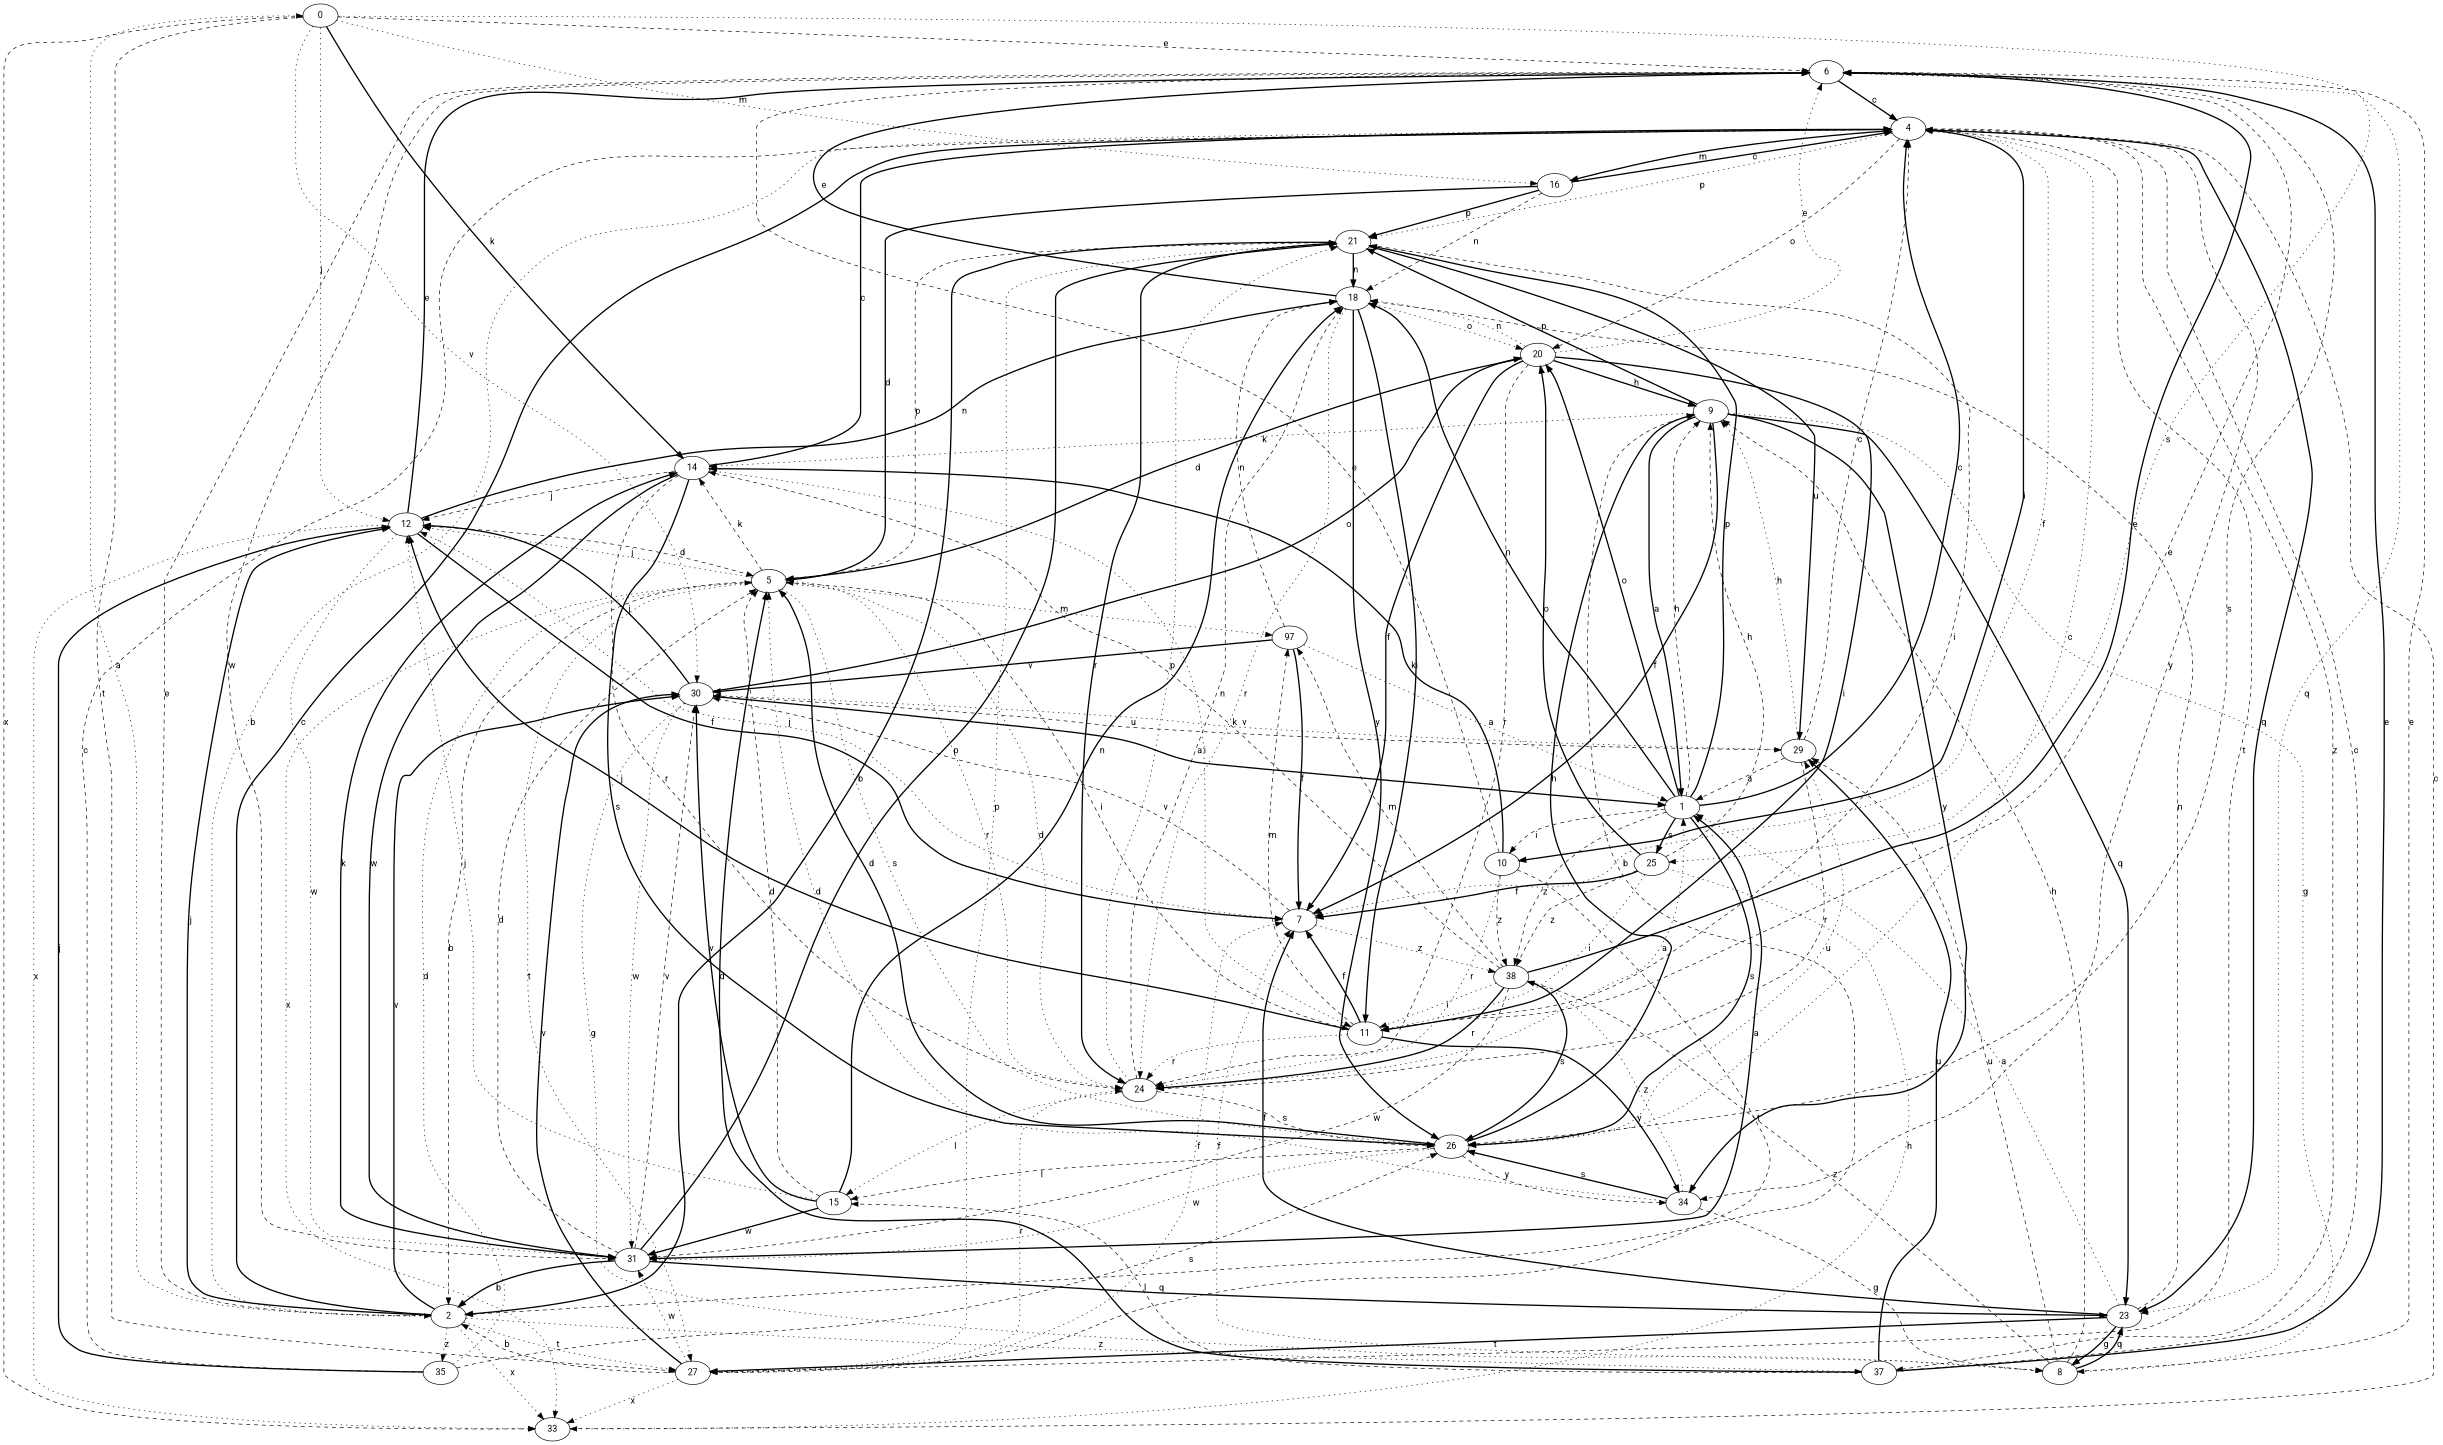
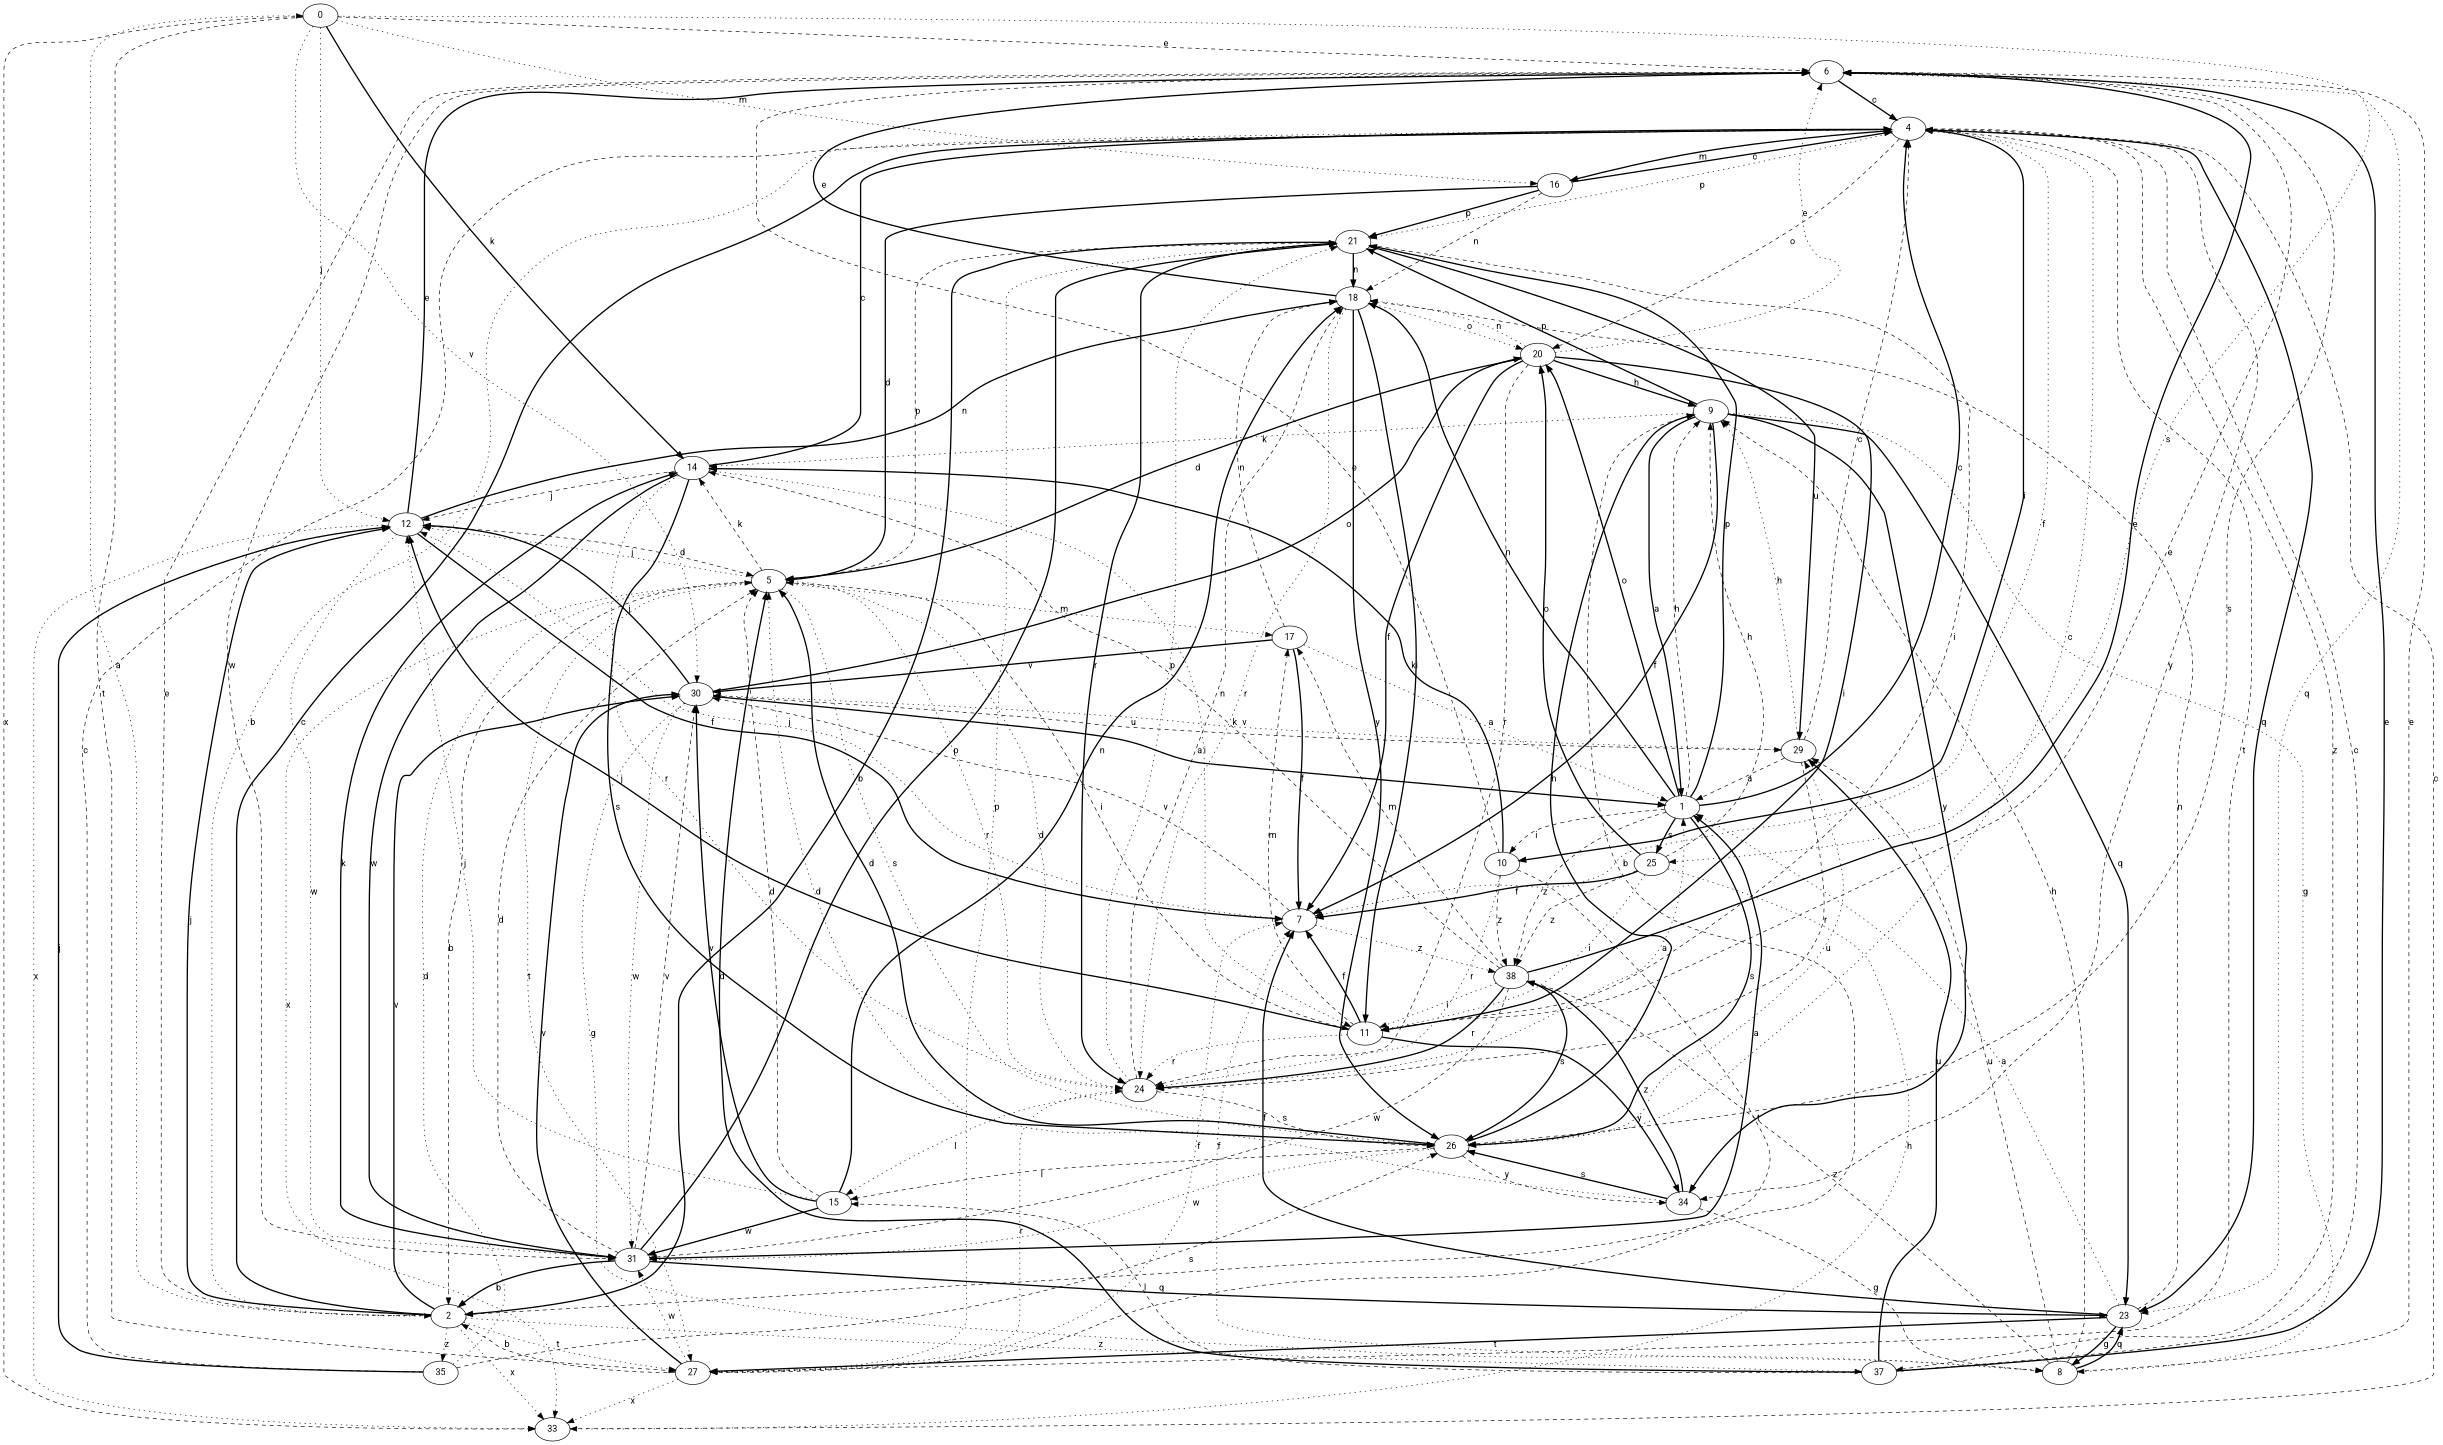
node "97": label "97" -> "17"
edge "14" -> "24": style dashed -> dotted
edge "34" -> "38": style dotted -> bold
